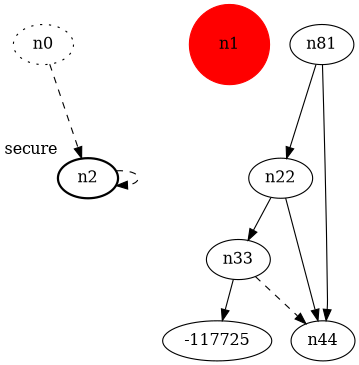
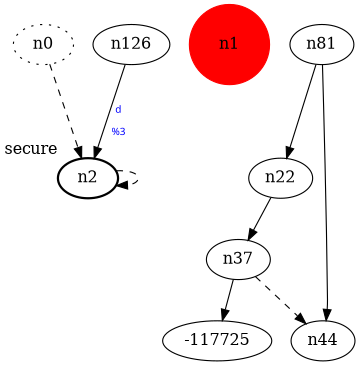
node "n126": added
edge "n22" -> "n44": removed
node "n33": label "n33" -> "n37"
